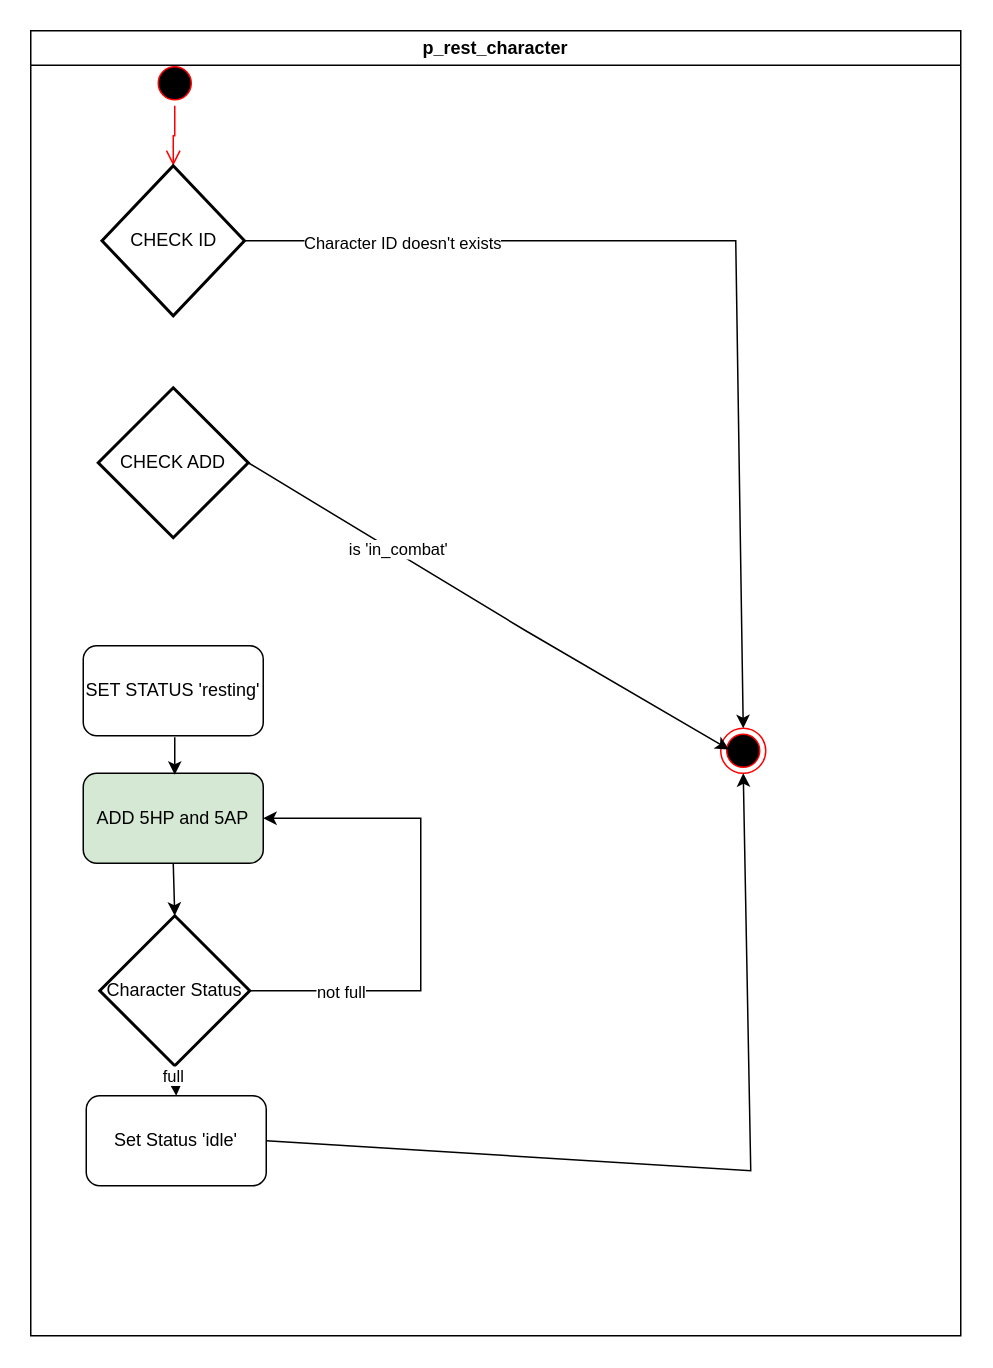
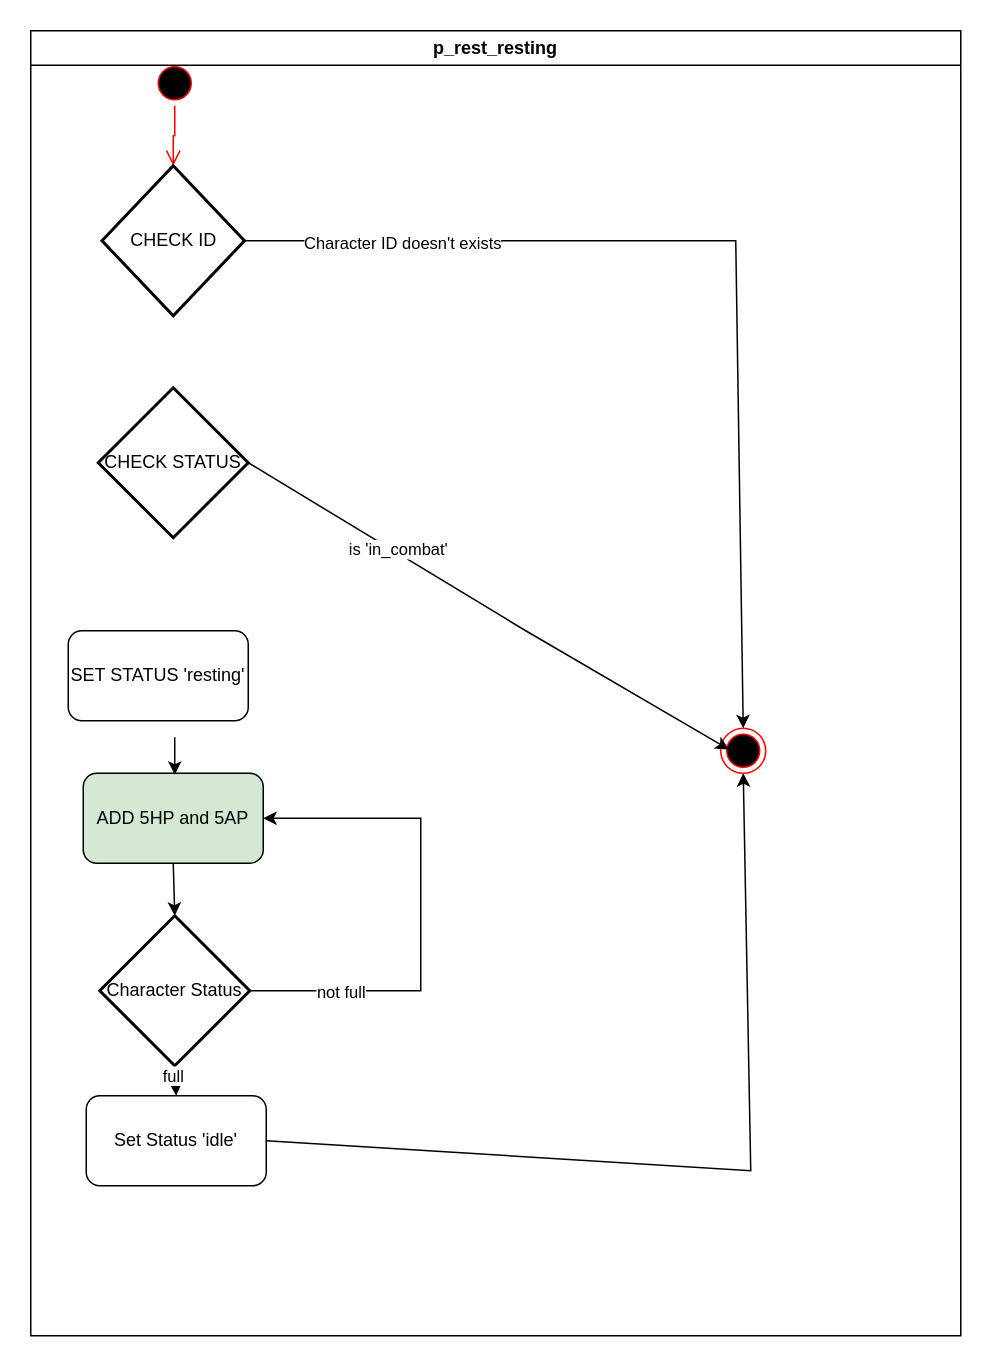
node "p_rest_character": label "p_rest_character" -> "p_rest_resting"
node "CHECK ADD": label "CHECK ADD" -> "CHECK STATUS"
node "SET STATUS 'resting'": moved (173, 691) -> (158, 676)
